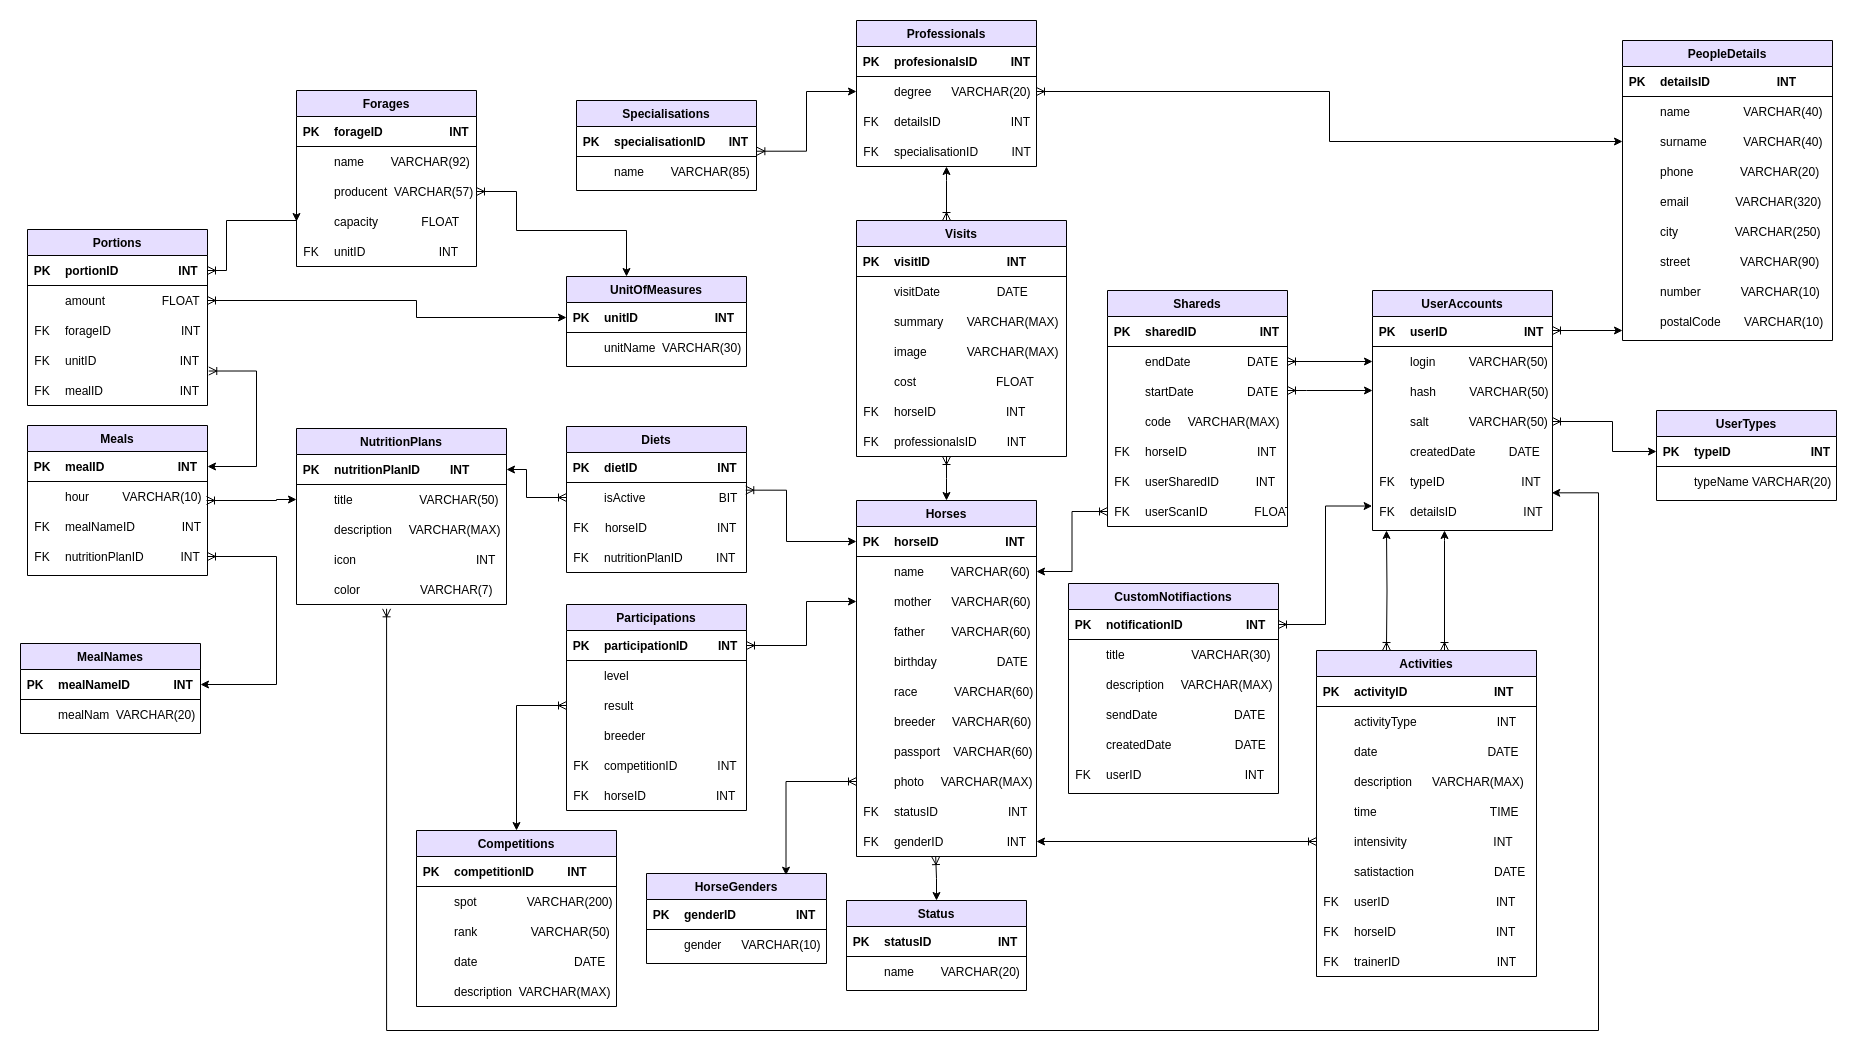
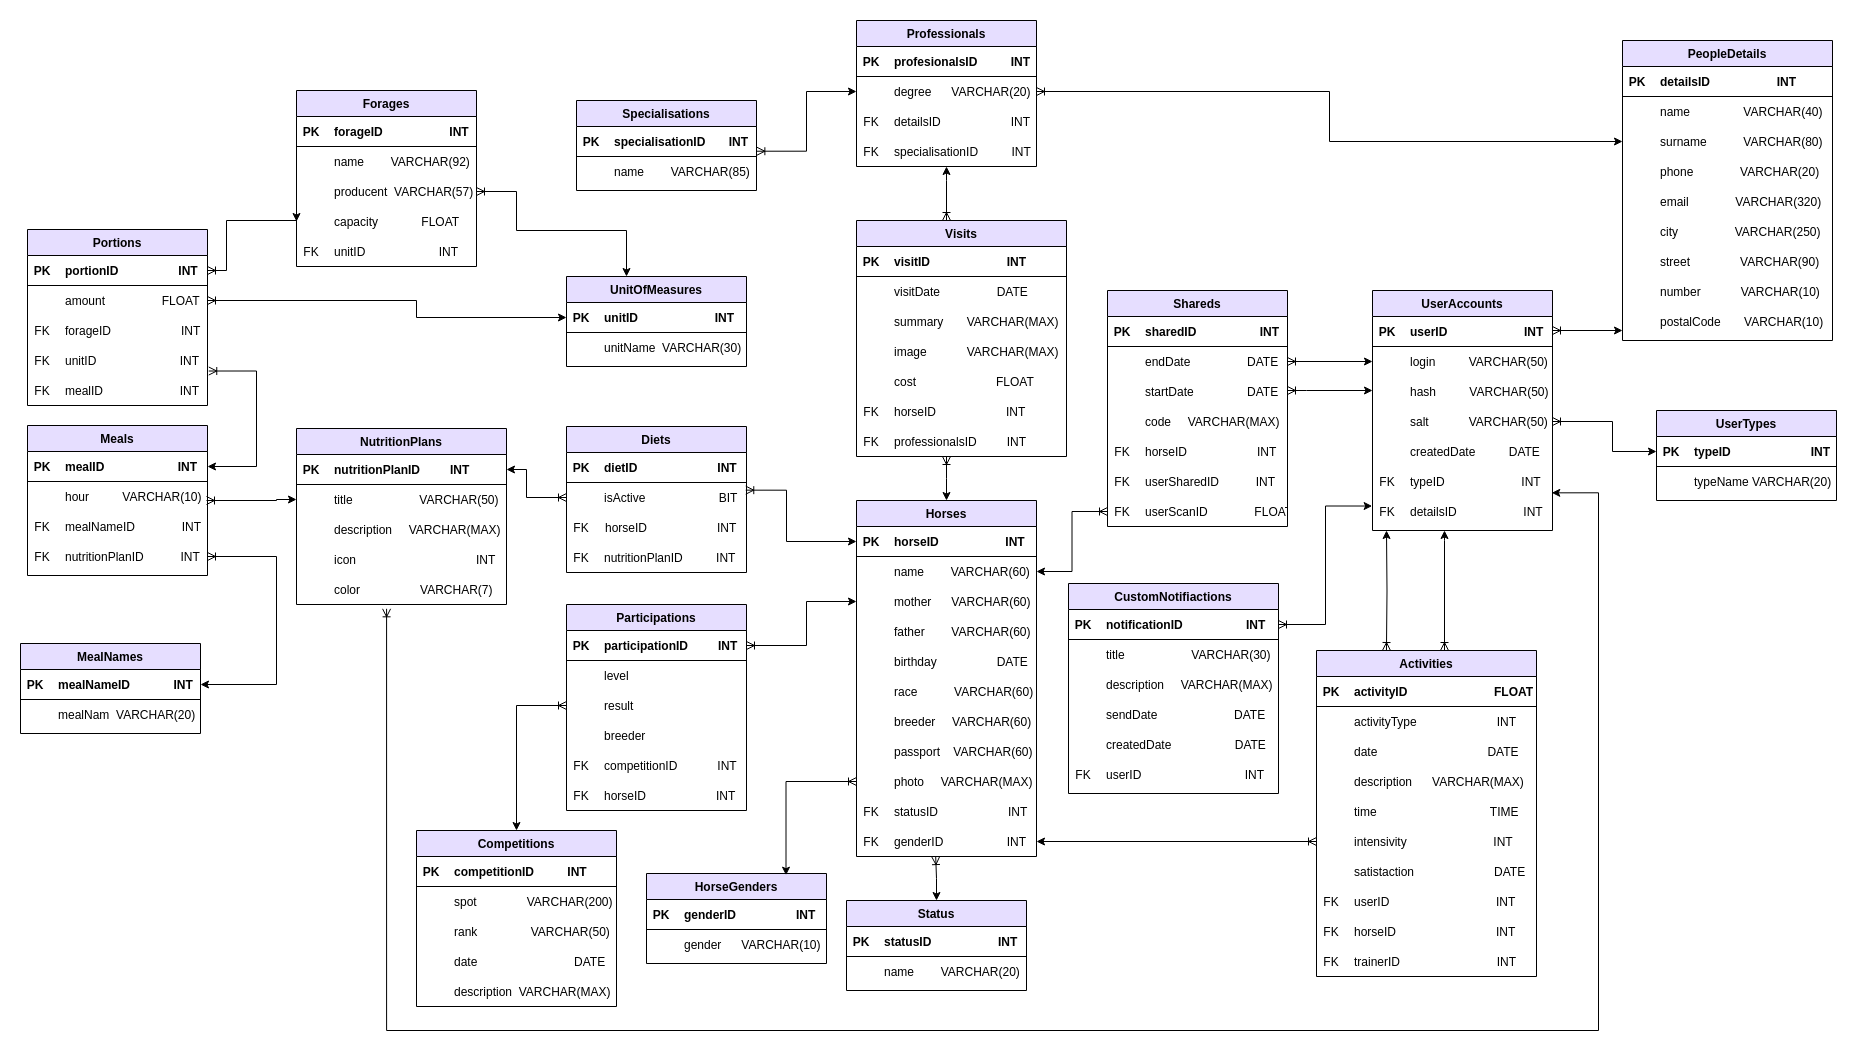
node "surname VARCHAR(40)": label "surname VARCHAR(40)" -> "surname VARCHAR(80)"
node "activityID INT": label "activityID INT" -> "activityID FLOAT"
